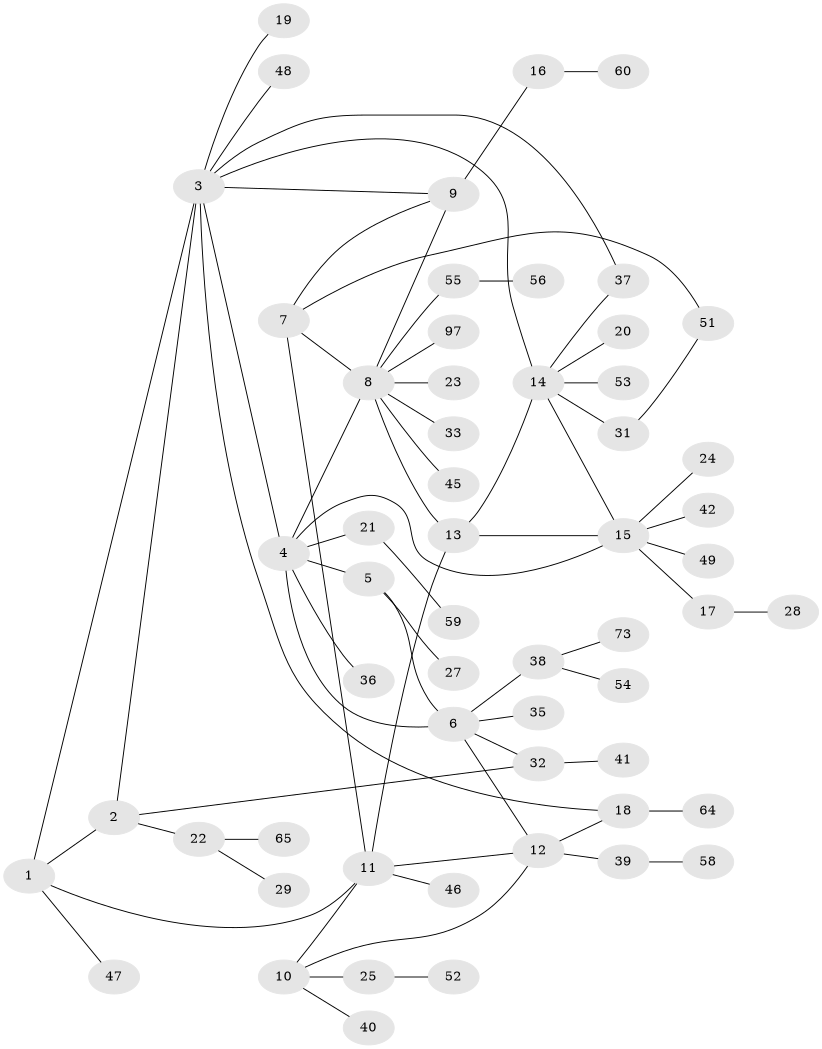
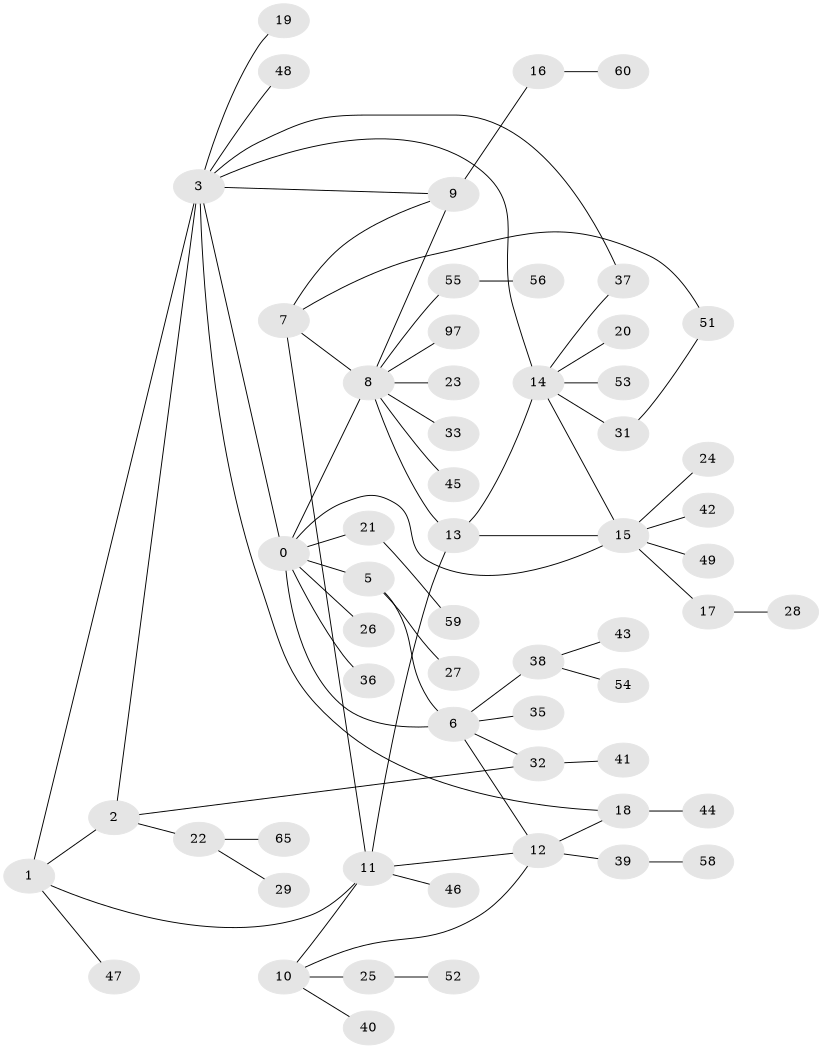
node "4": label "4" -> "0"
node "26": added
node "73": label "73" -> "43"
node "64": label "64" -> "44"
